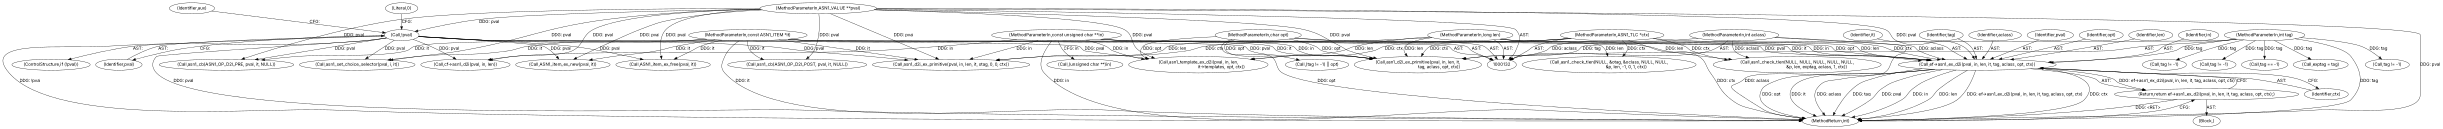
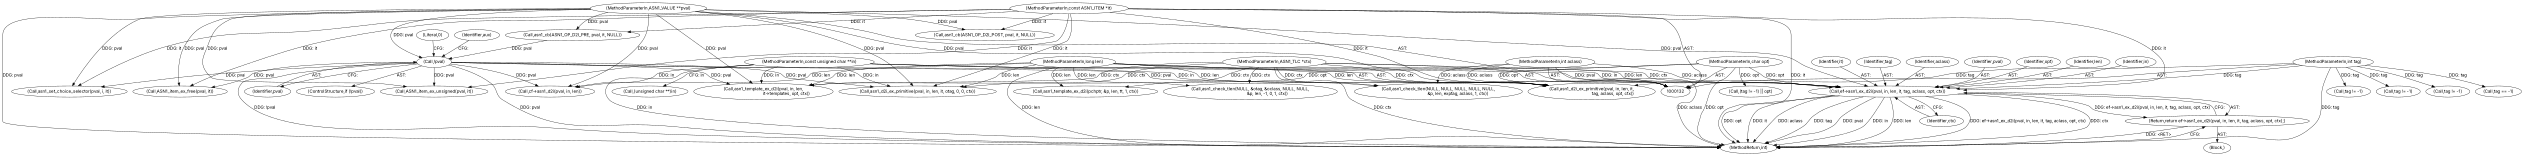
edge "(Call,!pval)" -> "(Call,asn1_cb(ASN1_OP_D2I_PRE, pval, it, NULL))": reversed
node "(Call,ASN1_item_ex_new(pval, it))": label "(Call,ASN1_item_ex_new(pval, it))" -> "(Call,ASN1_item_ex_unsigned(pval, it))"
node "(Call,exptag = tag)": removed
edge "(MethodParameterIn,long len)" -> "(Call,cf->asn1_d2i(pval, in, len))": added, label "DDG: len"
node "(Call,asn1_template_ex_d2i(pchptr, &p, len, tt, 1, ctx))": added
edge "(MethodParameterIn,long len)" -> "(MethodReturn,int)": added, label "DDG: len"
